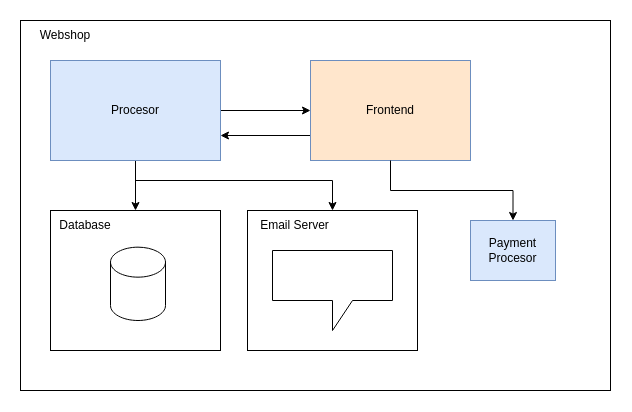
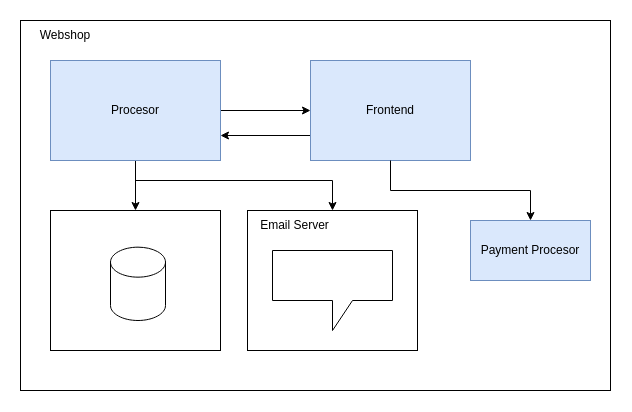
node "Frontend": fillcolor #ffe6cc -> #dae8fc
node "Database": removed
node "Payment Procesor": size 85x60 -> 120x60
